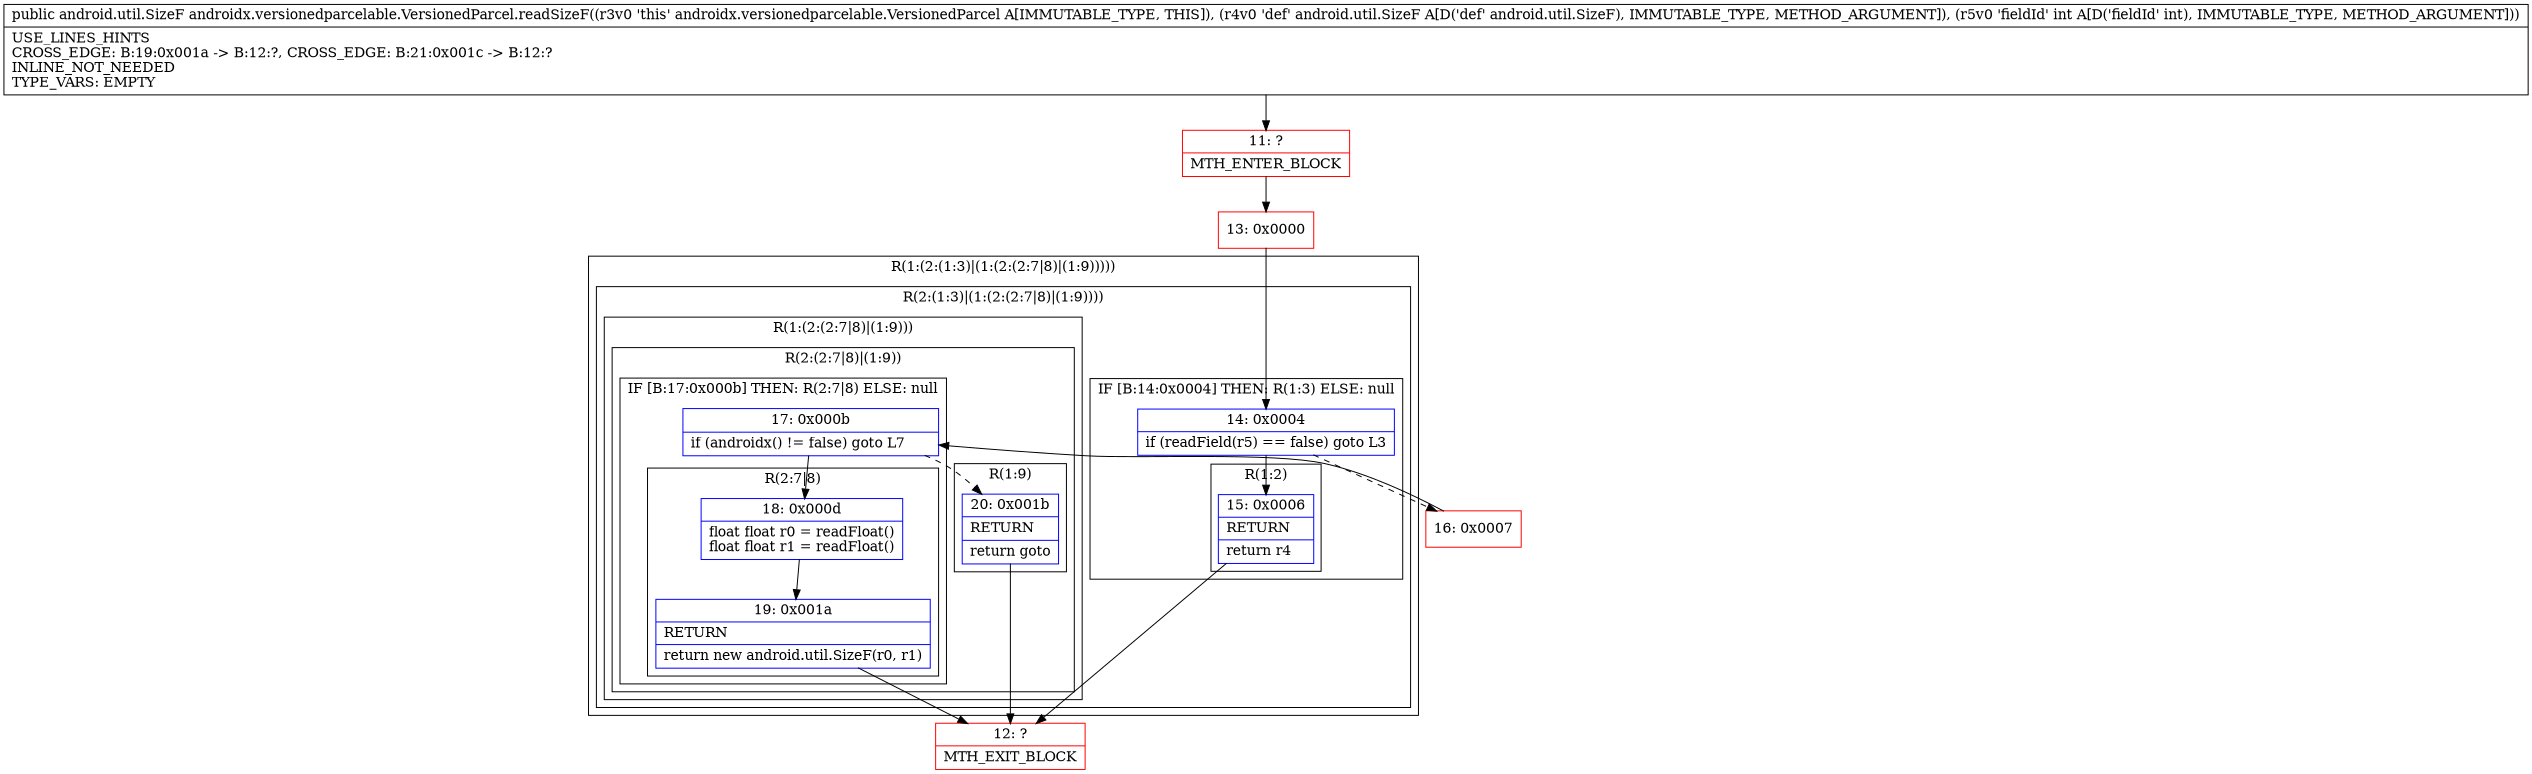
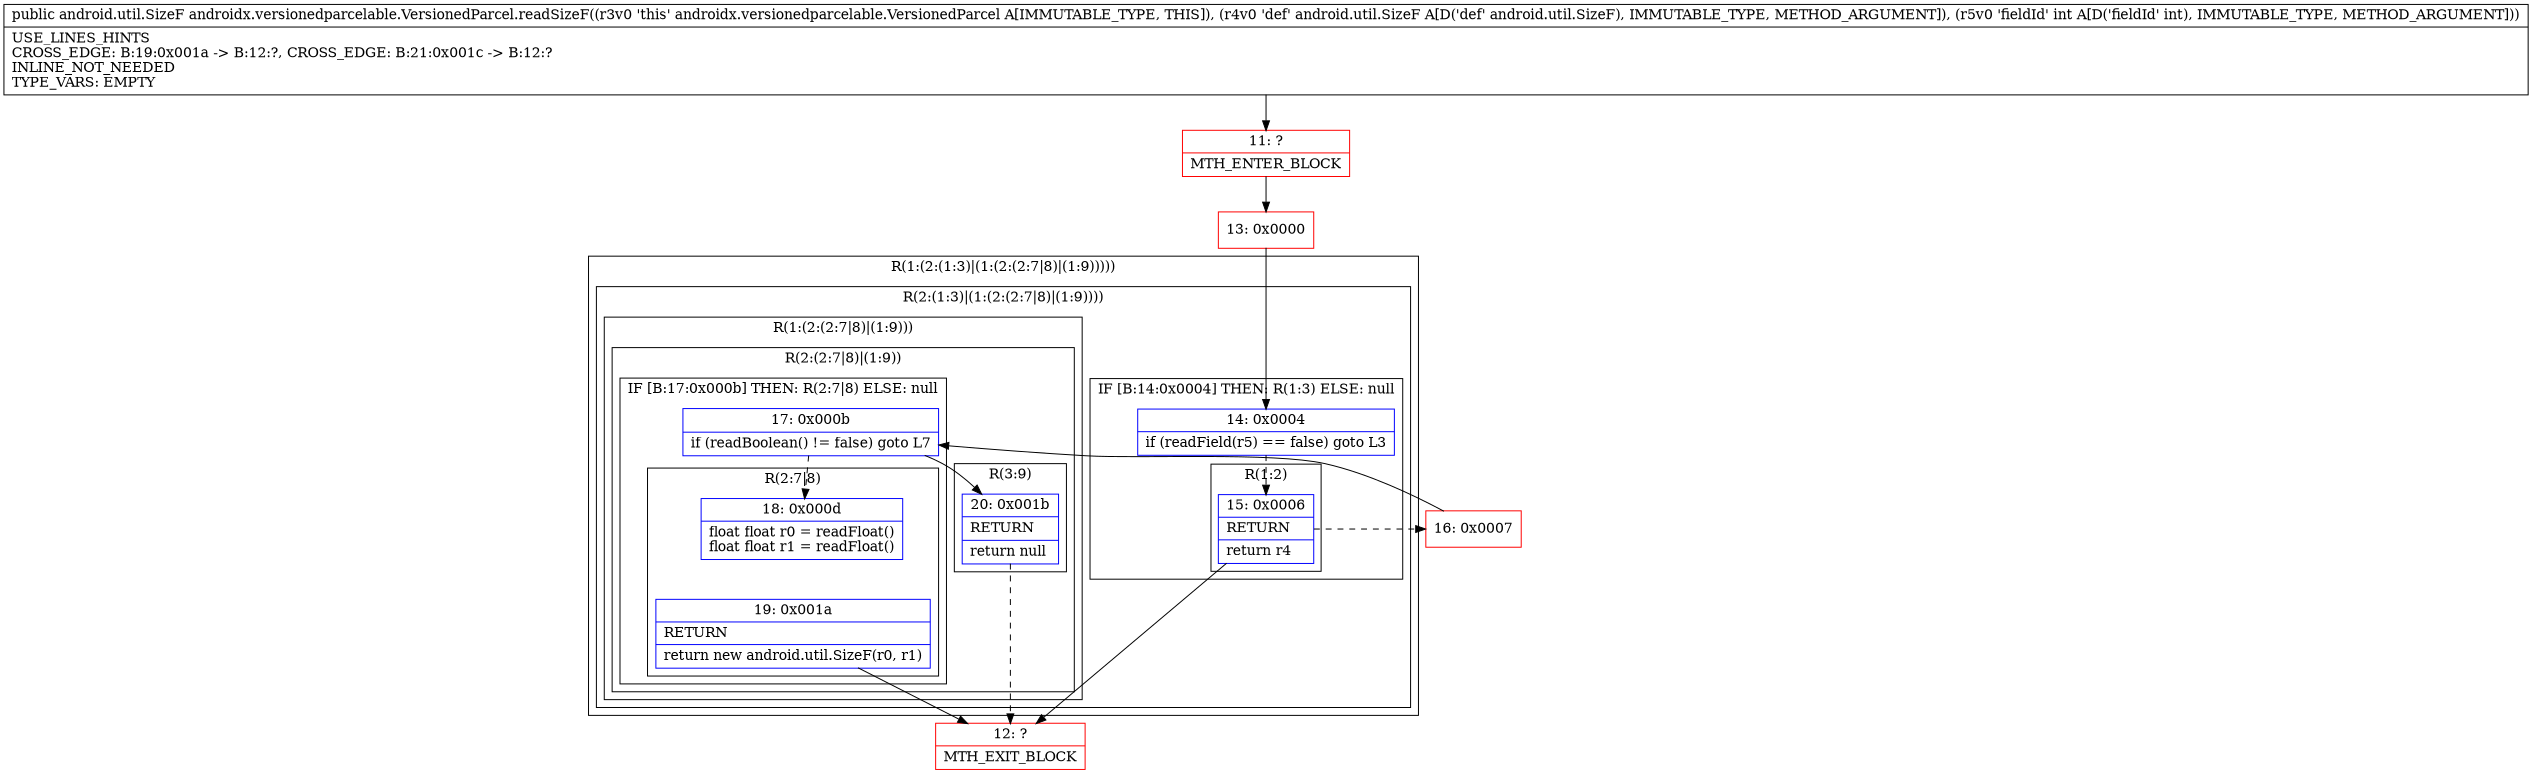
node "17: 0x000b": text "if (androidx() != false) goto L7" -> "if (readBoolean() != false) goto L7"
edge "14: 0x0004" -> "15: 0x0006": style solid -> dashed
edge "17: 0x000b" -> "18: 0x000d": style solid -> dashed
cluster "R(1:9)": label "R(1:9)" -> "R(3:9)"
edge "17: 0x000b" -> "20: 0x001b": style dashed -> solid
edge "14: 0x0004" -> "16: 0x0007": now "15: 0x0006" -> "16: 0x0007"
node "20: 0x001b": text "return goto" -> "return null"
edge "18: 0x000d" -> "19: 0x001a": removed
edge "20: 0x001b" -> "12: ?": style solid -> dashed
